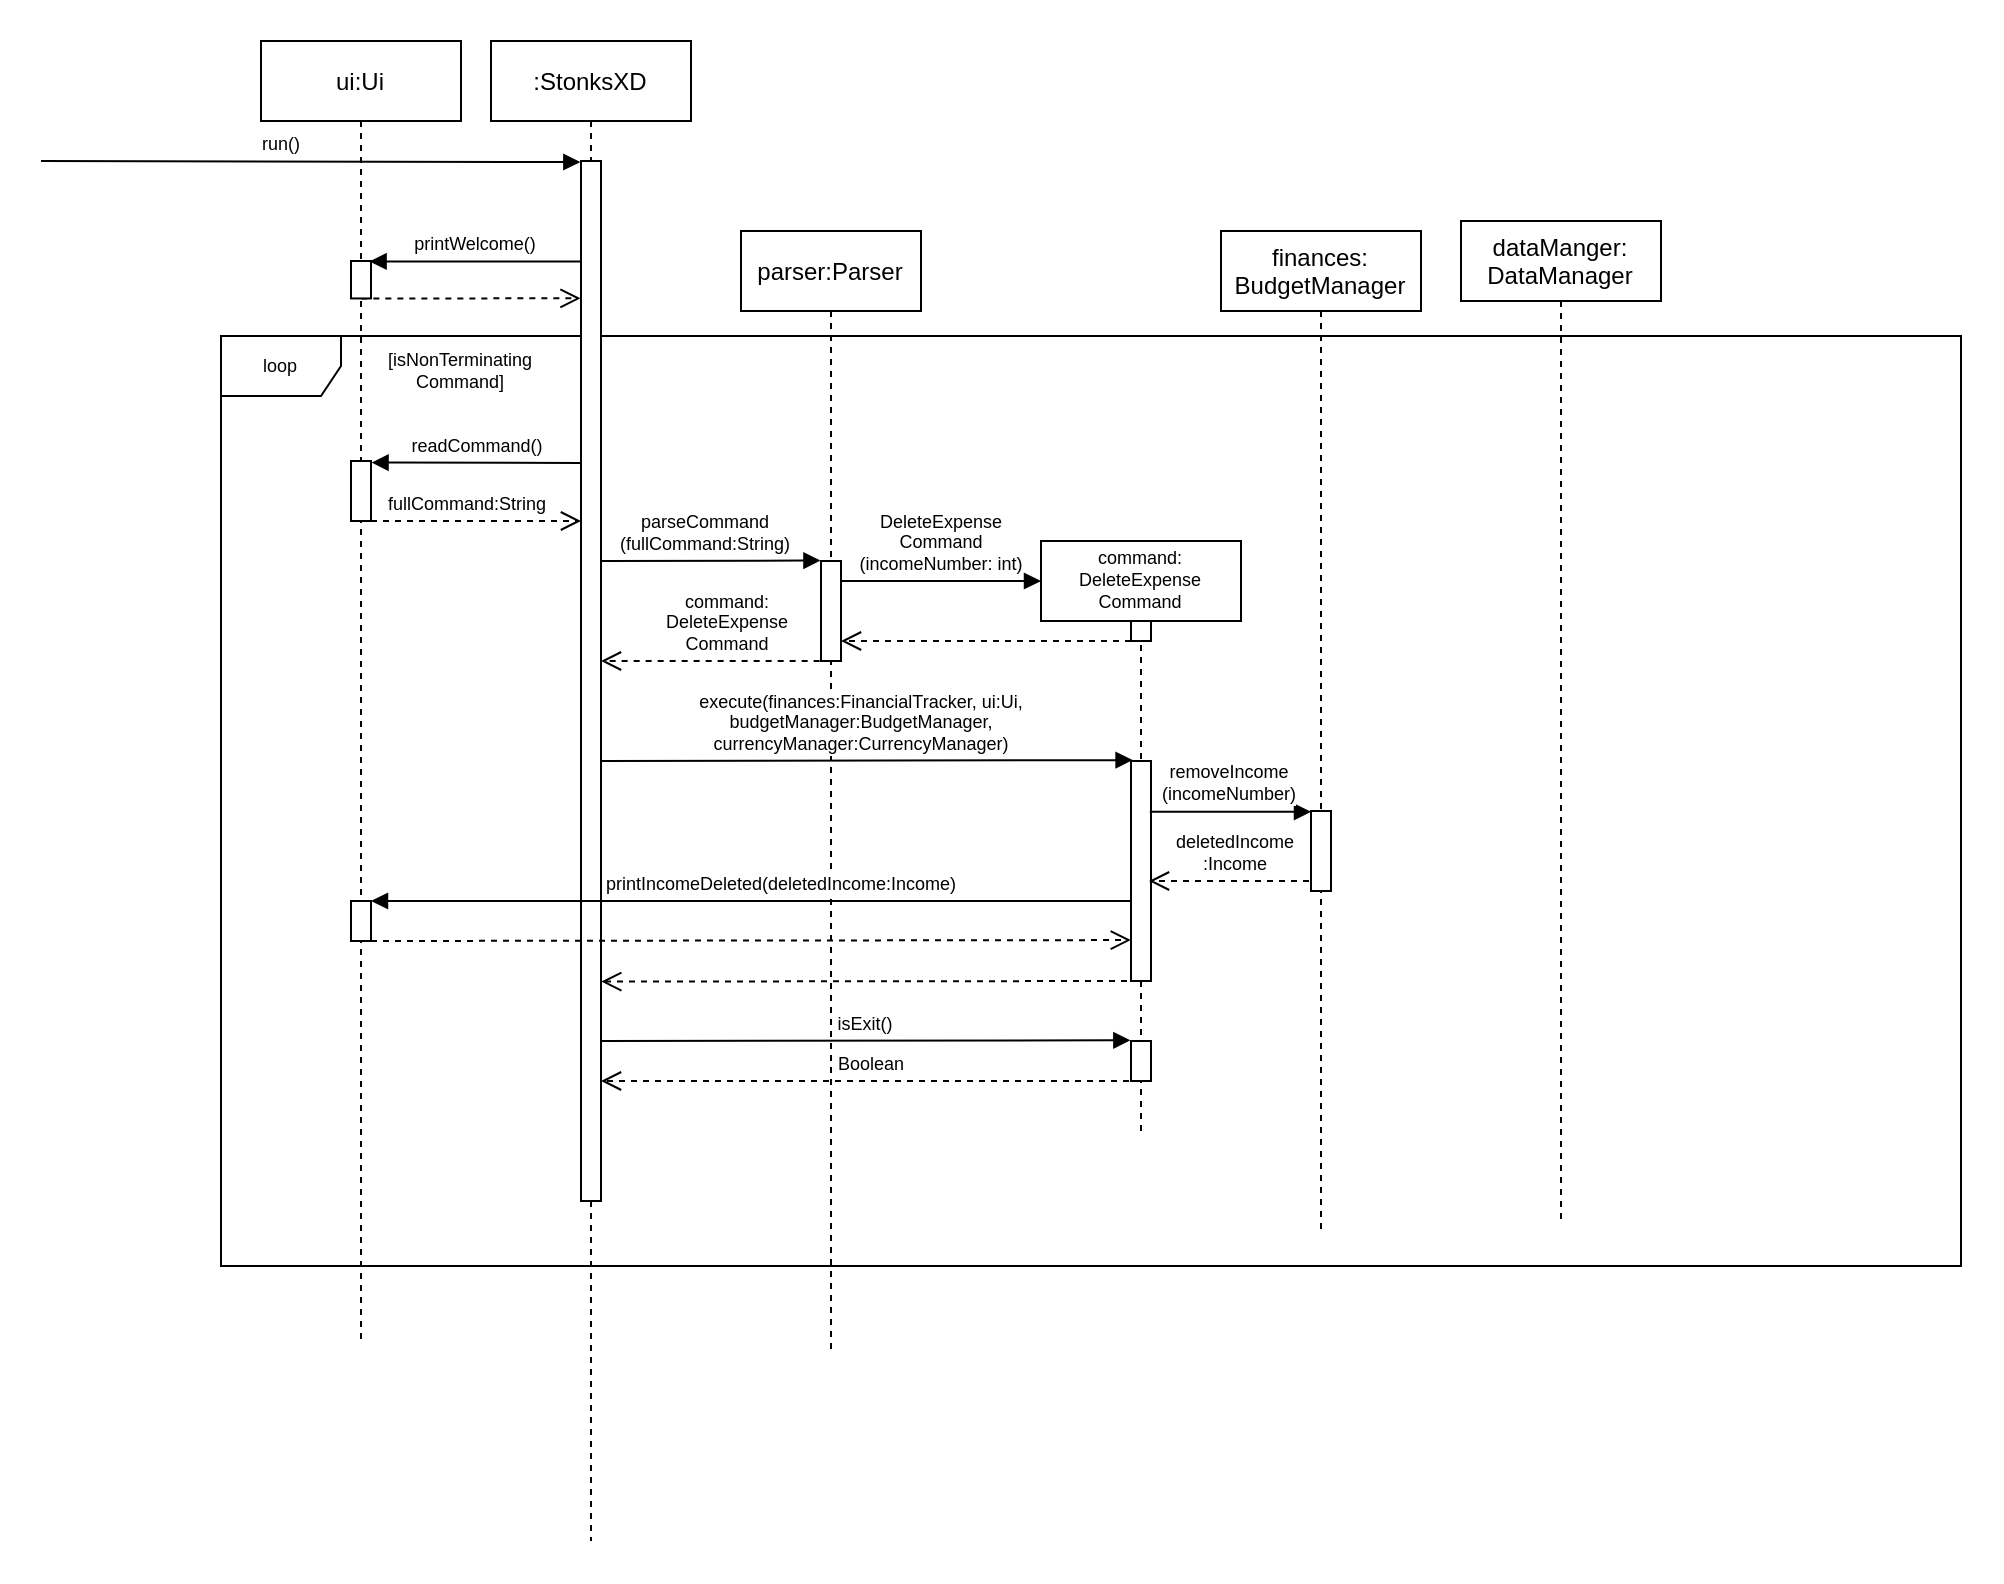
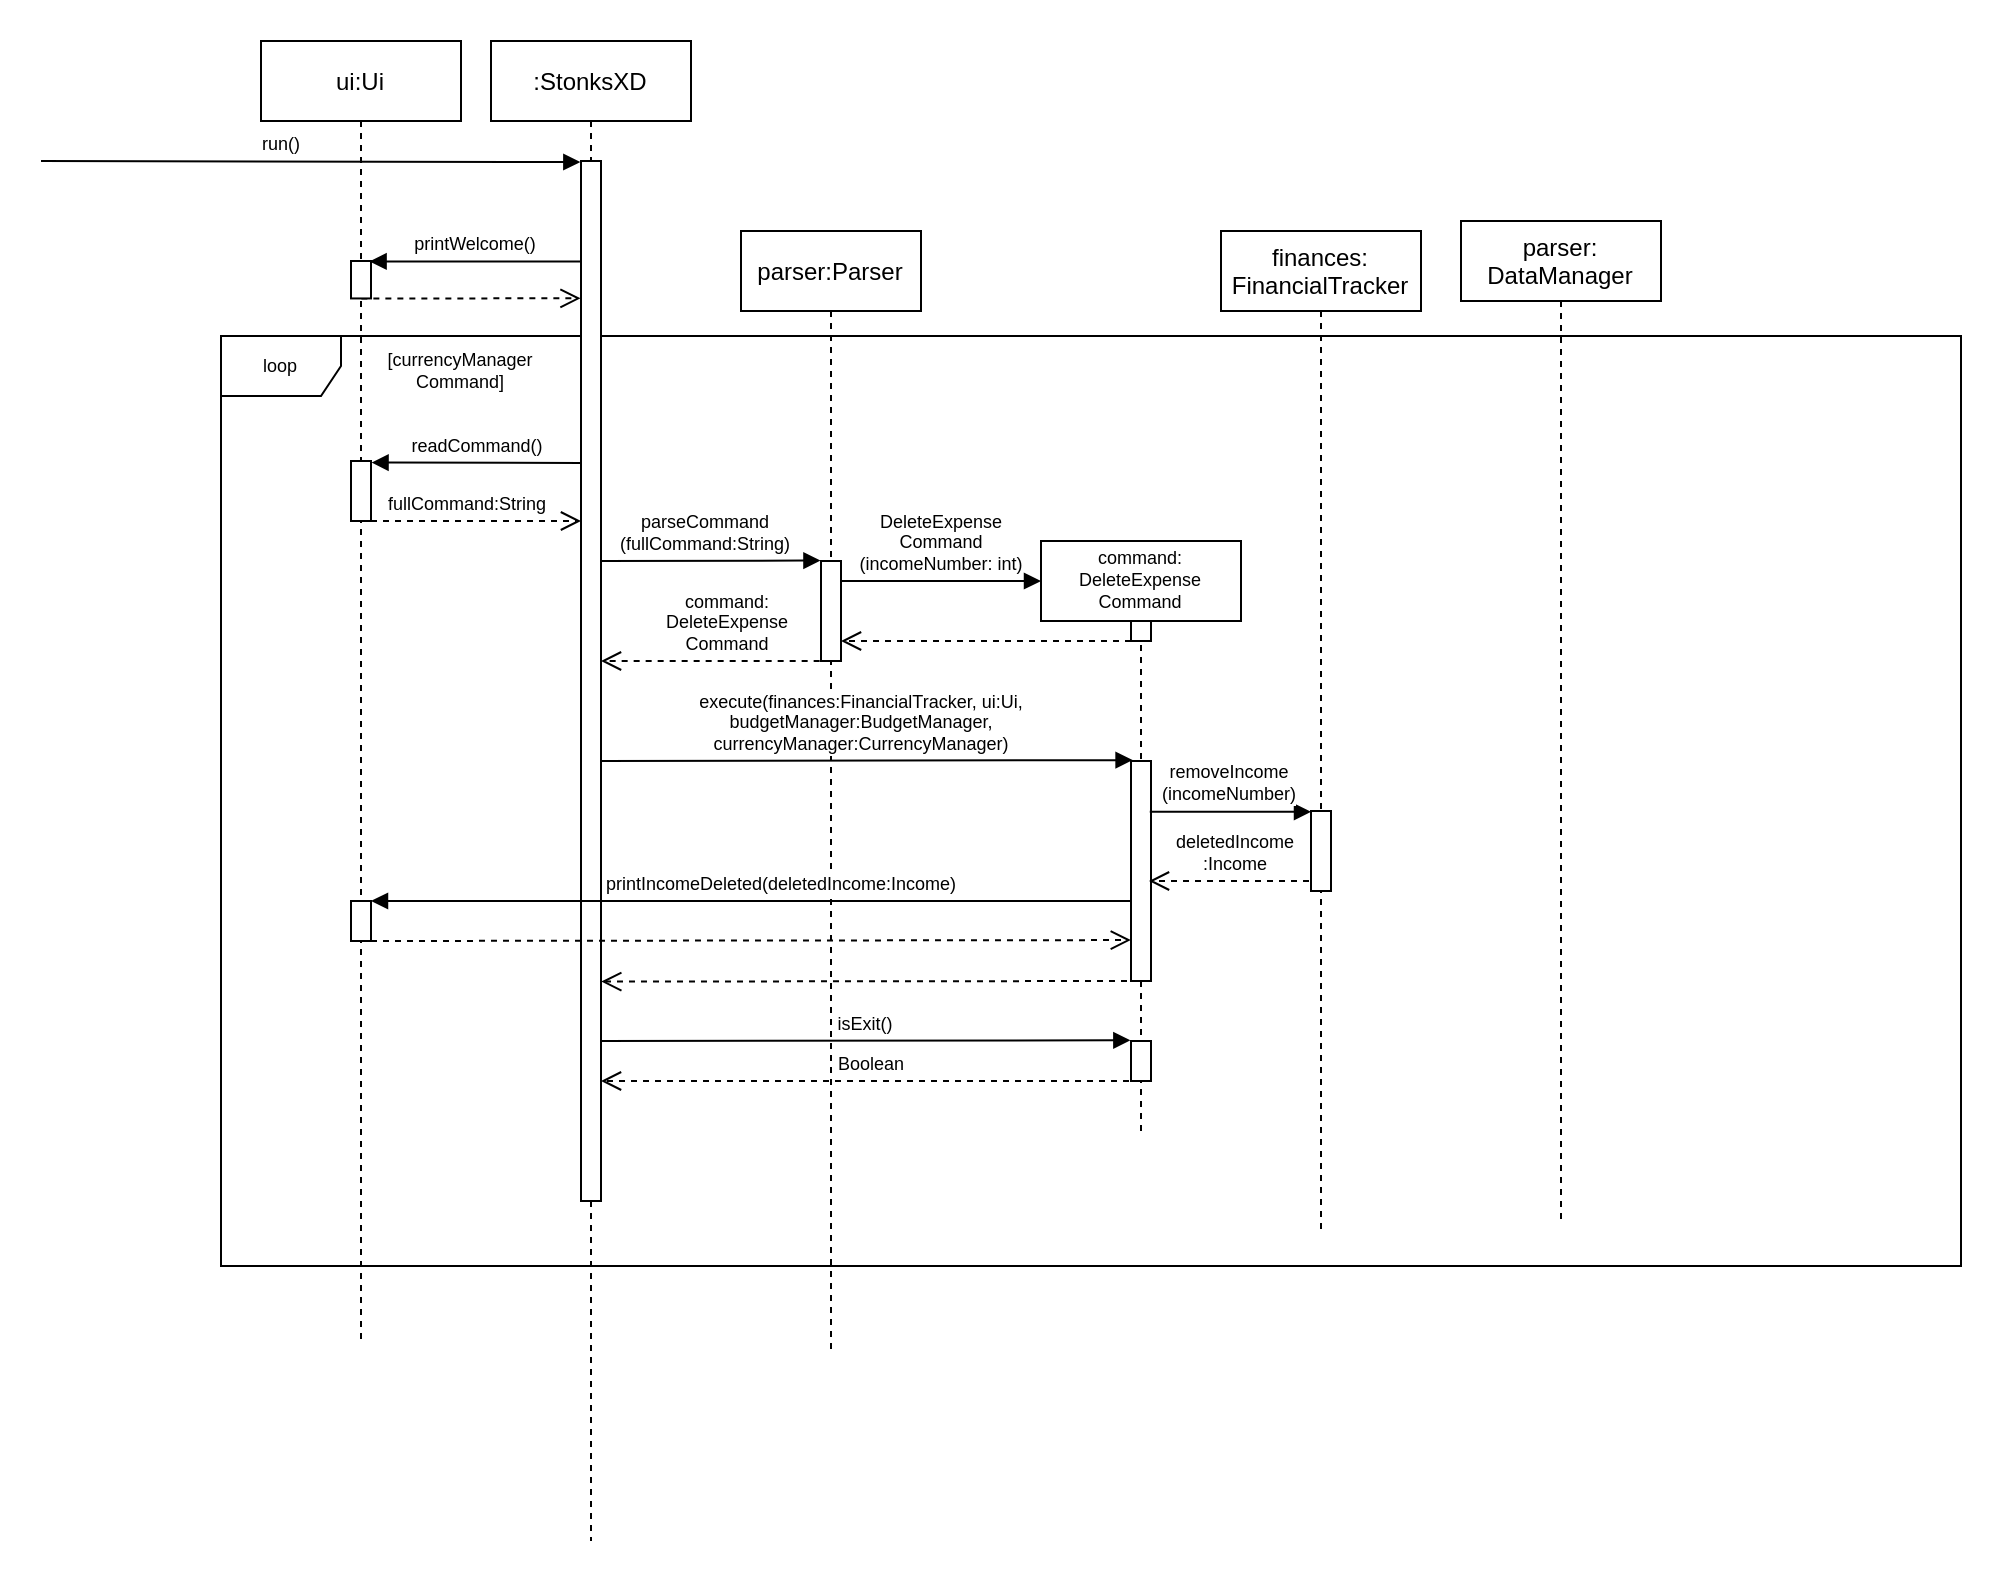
node "dataManger: DataManager": label "dataManger: DataManager" -> "parser: DataManager"
node "finances: BudgetManager": label "finances: BudgetManager" -> "finances: FinancialTracker"
node "[isNonTerminating Command]": label "[isNonTerminating Command]" -> "[currencyManager Command]"
